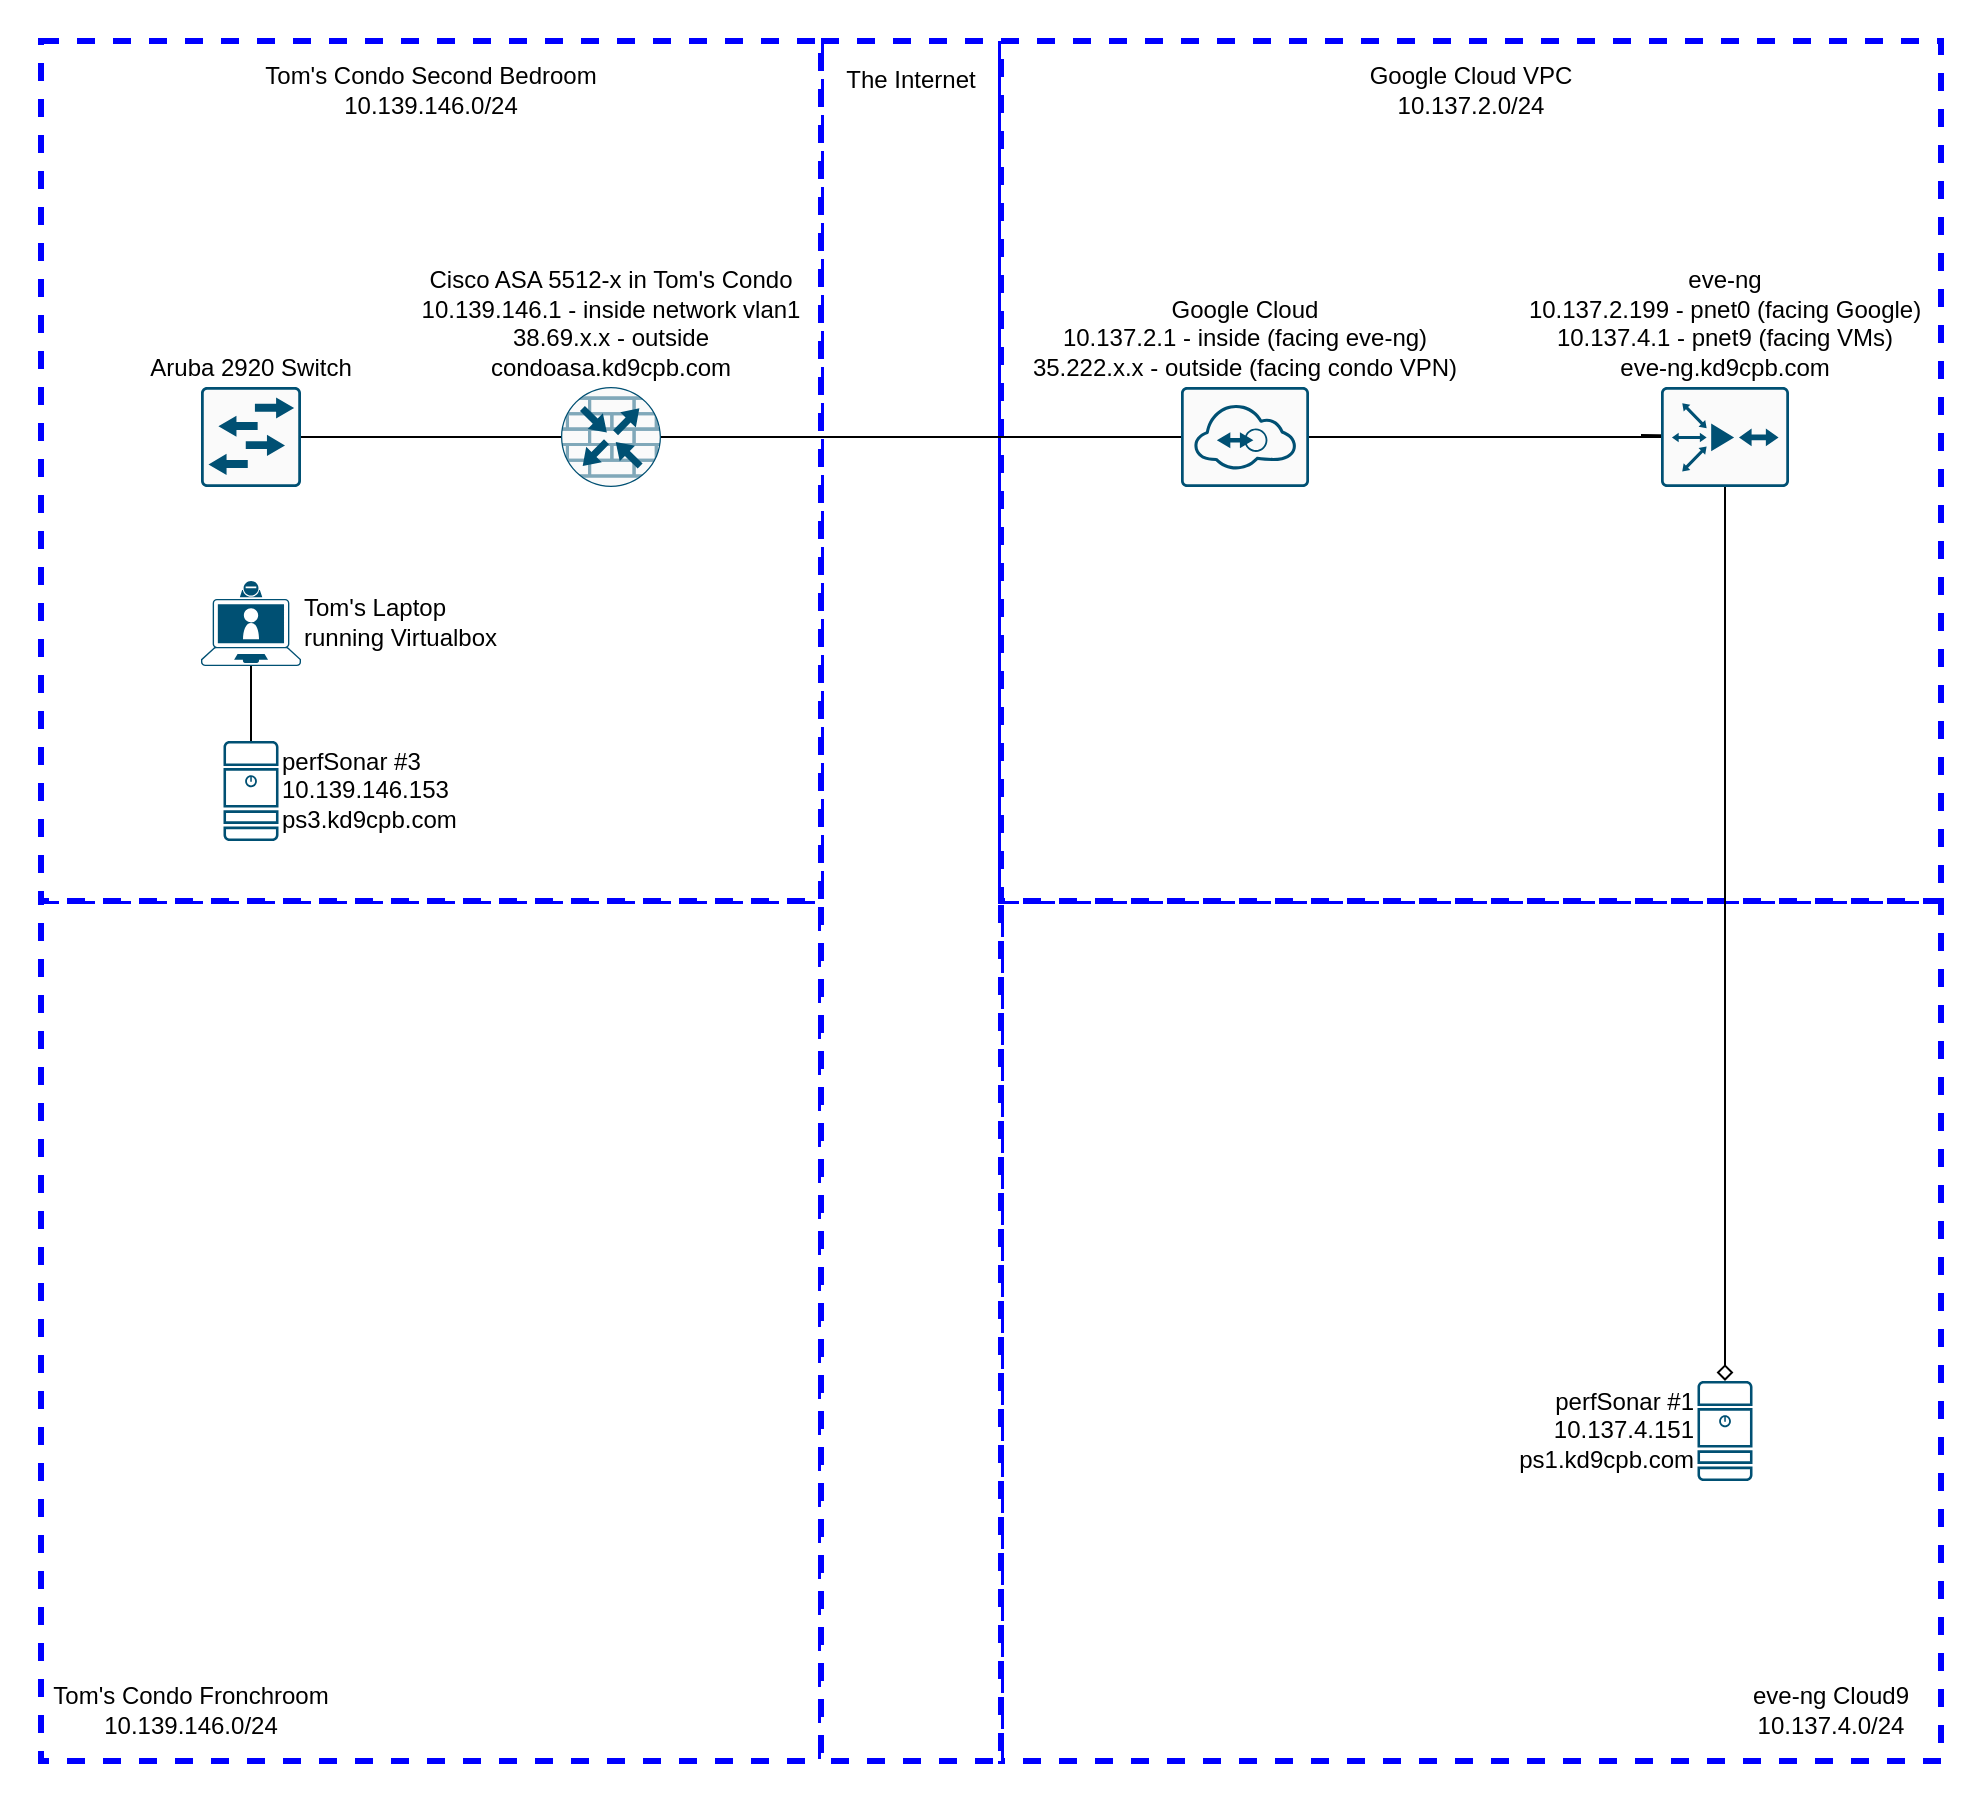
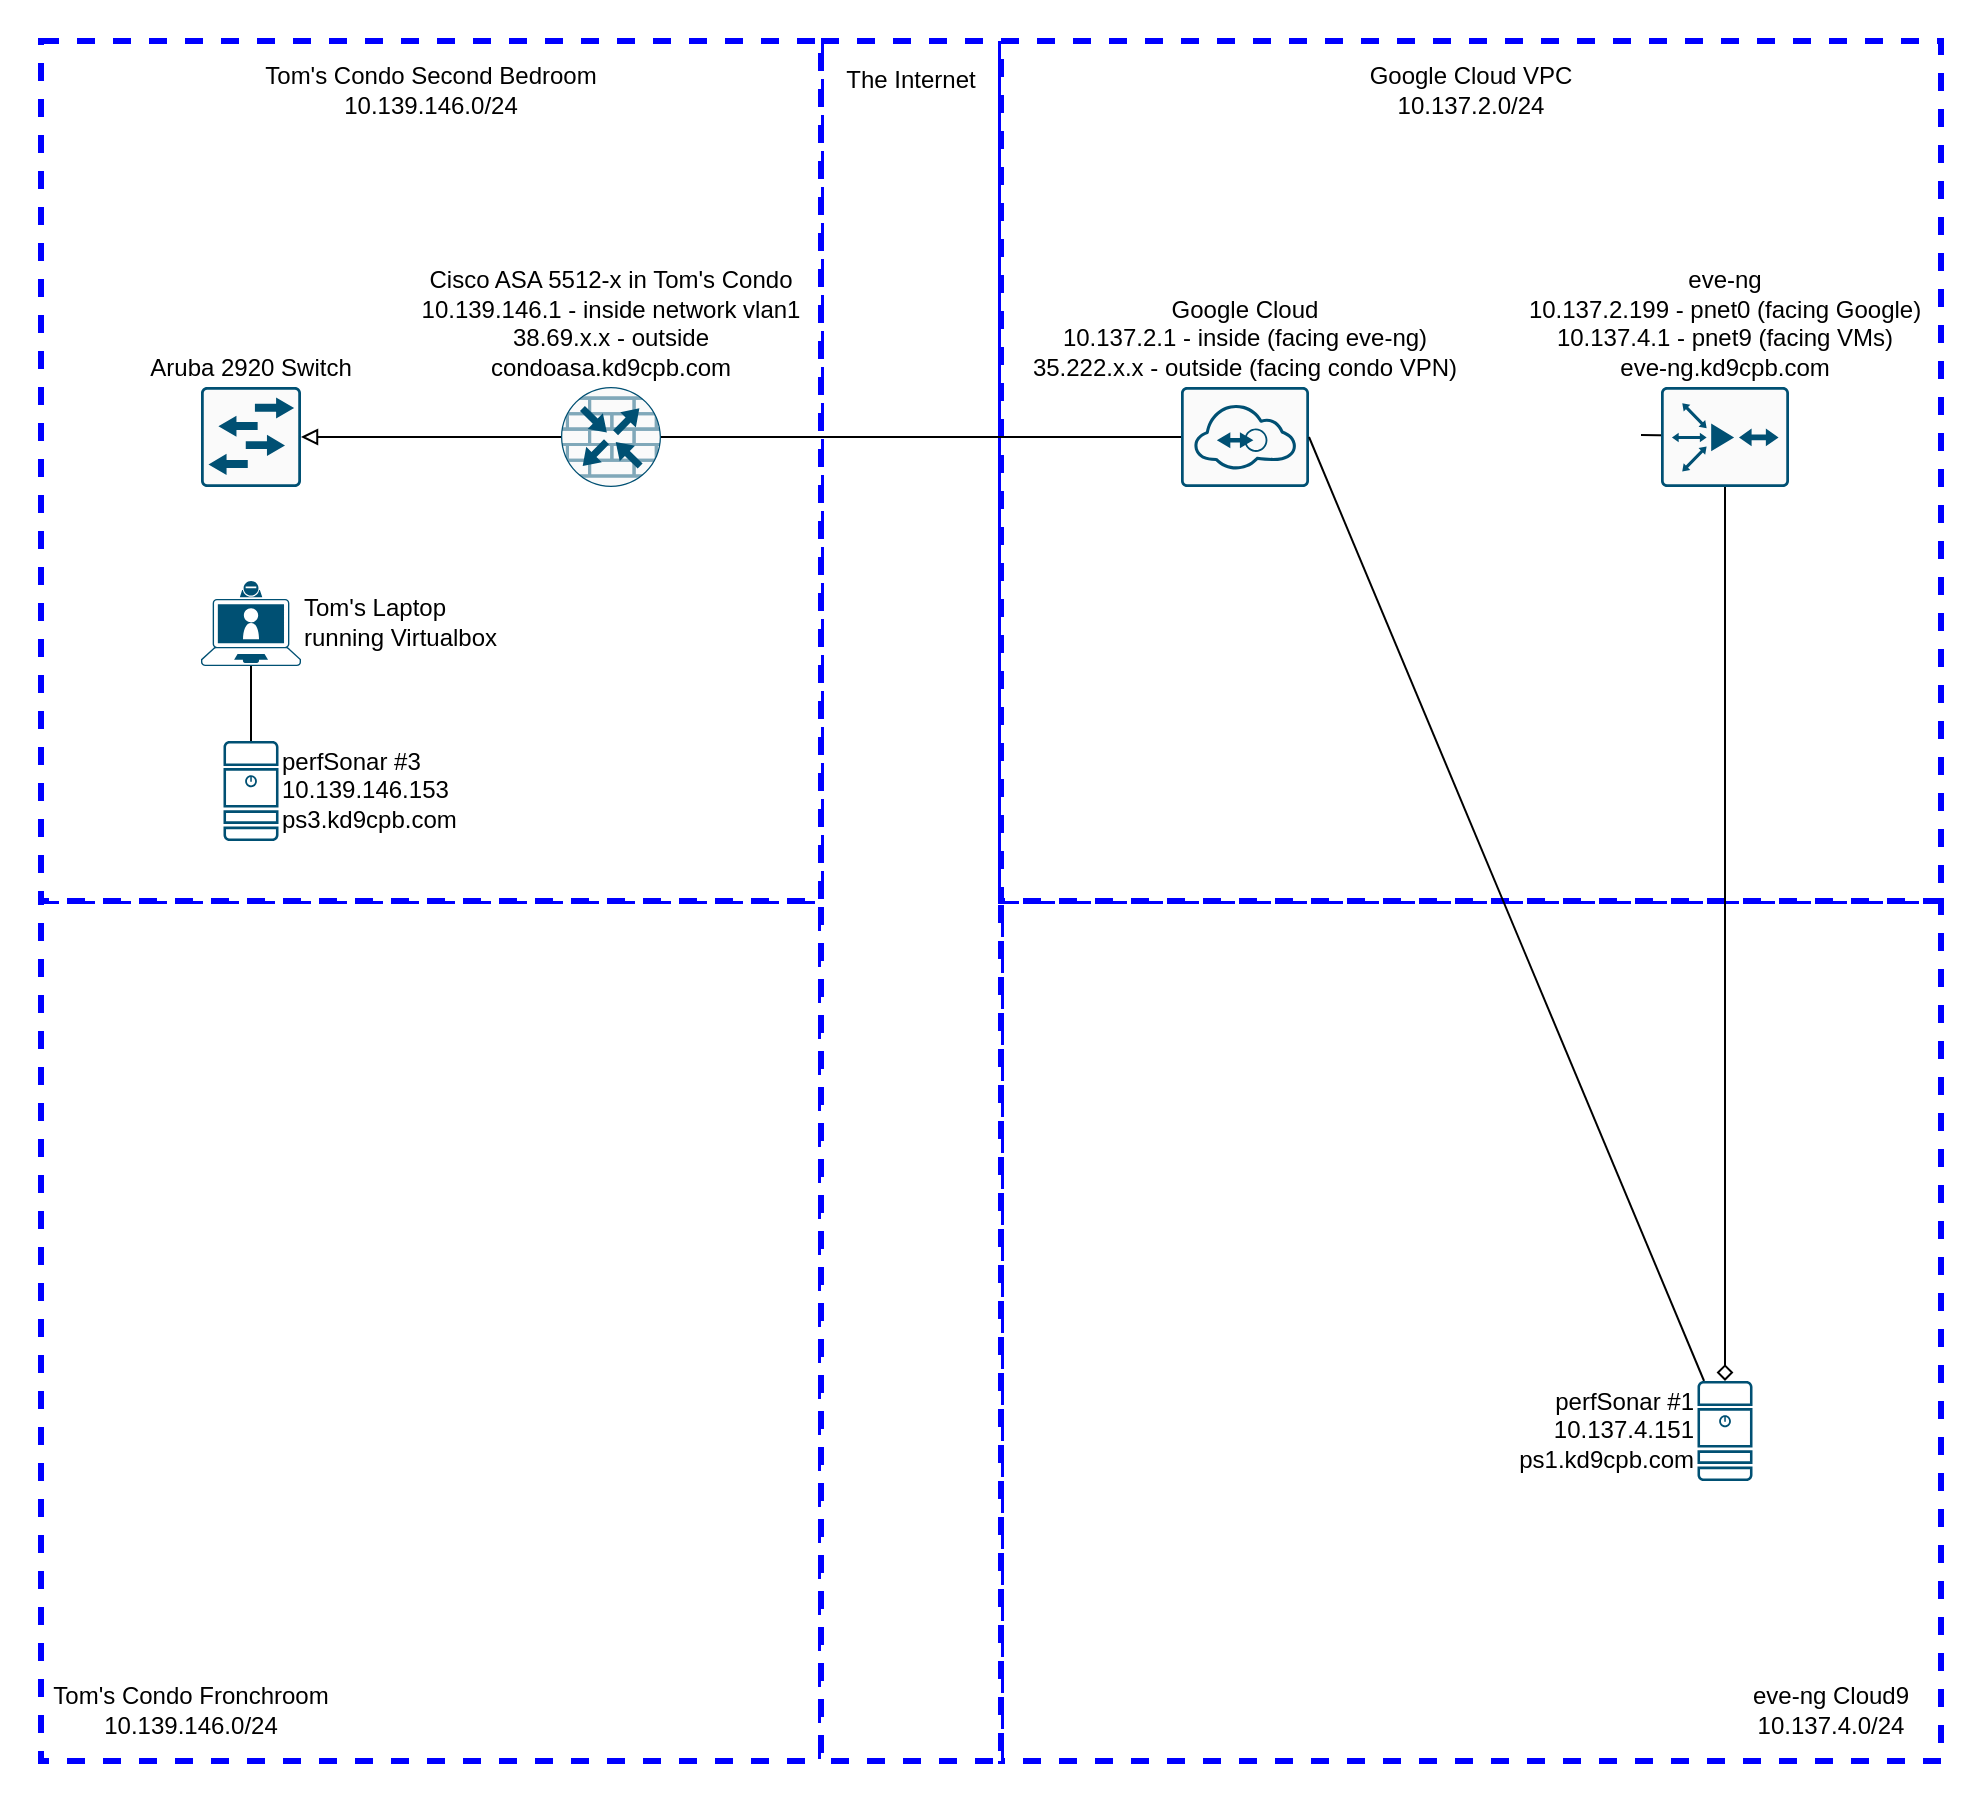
edge "Aruba 2920 Switch" -- "Cisco ASA 5512-x in Tom's Condo 10.139.146.1 - inside network vlan1 38.69.x.x - outside condoasa.kd9cpb.com": arrowhead none -> block
edge "Google Cloud 10.137.2.1 - inside (facing eve-ng) 35.222.x.x - outside (facing condo VPN)" -- "eve-ng 10.137.2.199 - pnet0 (facing Google) 10.137.4.1 - pnet9 (facing VMs) eve-ng.kd9cpb.com": now "Google Cloud 10.137.2.1 - inside (facing eve-ng) 35.222.x.x - outside (facing condo VPN)" -- "perfSonar #1 10.137.4.151 ps1.kd9cpb.com"
